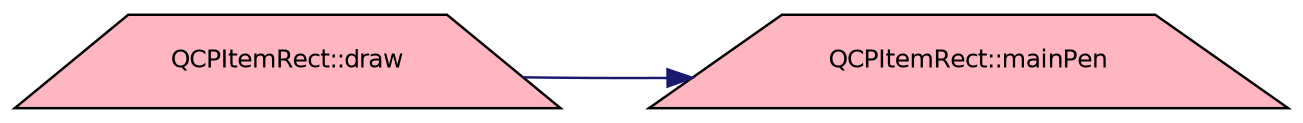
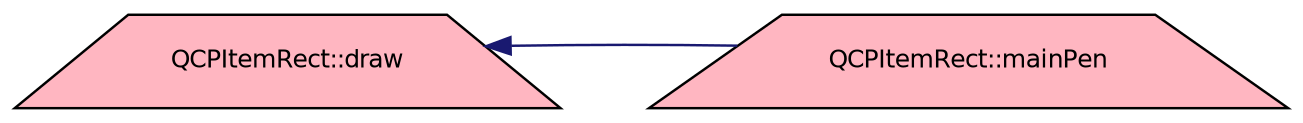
edge "QCPItemRect::draw" -> "QCPItemRect::mainPen": reversed
